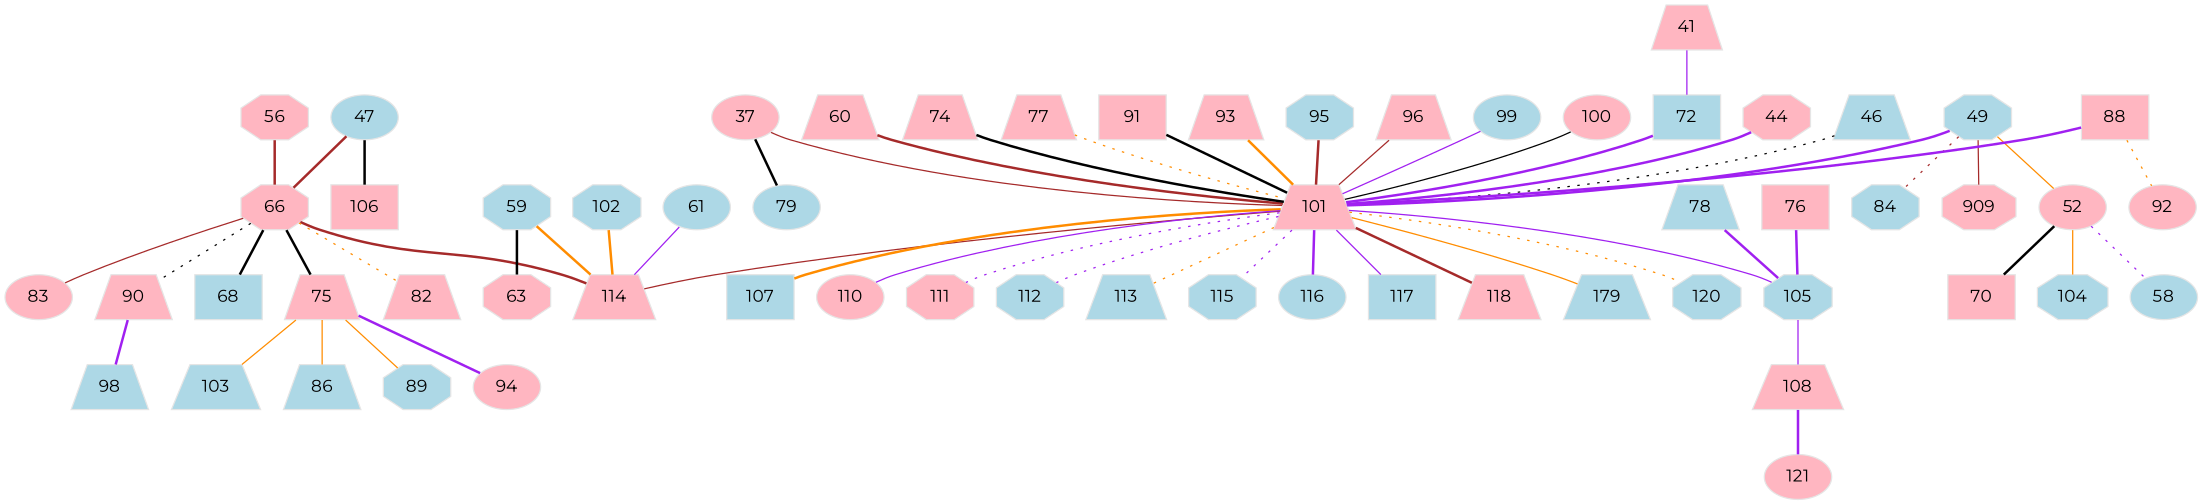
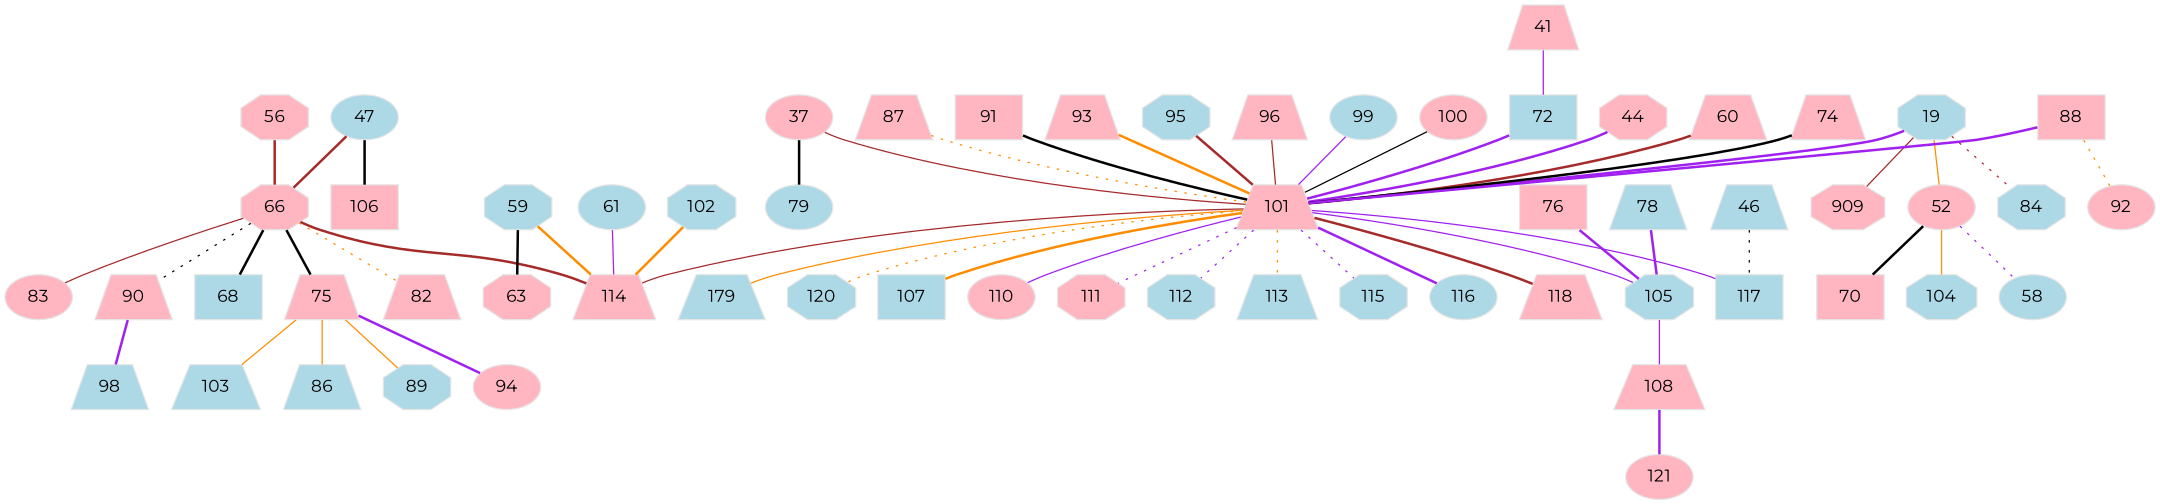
node "77": label "77" -> "87"
node "49": label "49" -> "19"
edge "46" -- "101": now "46" -- "117"
